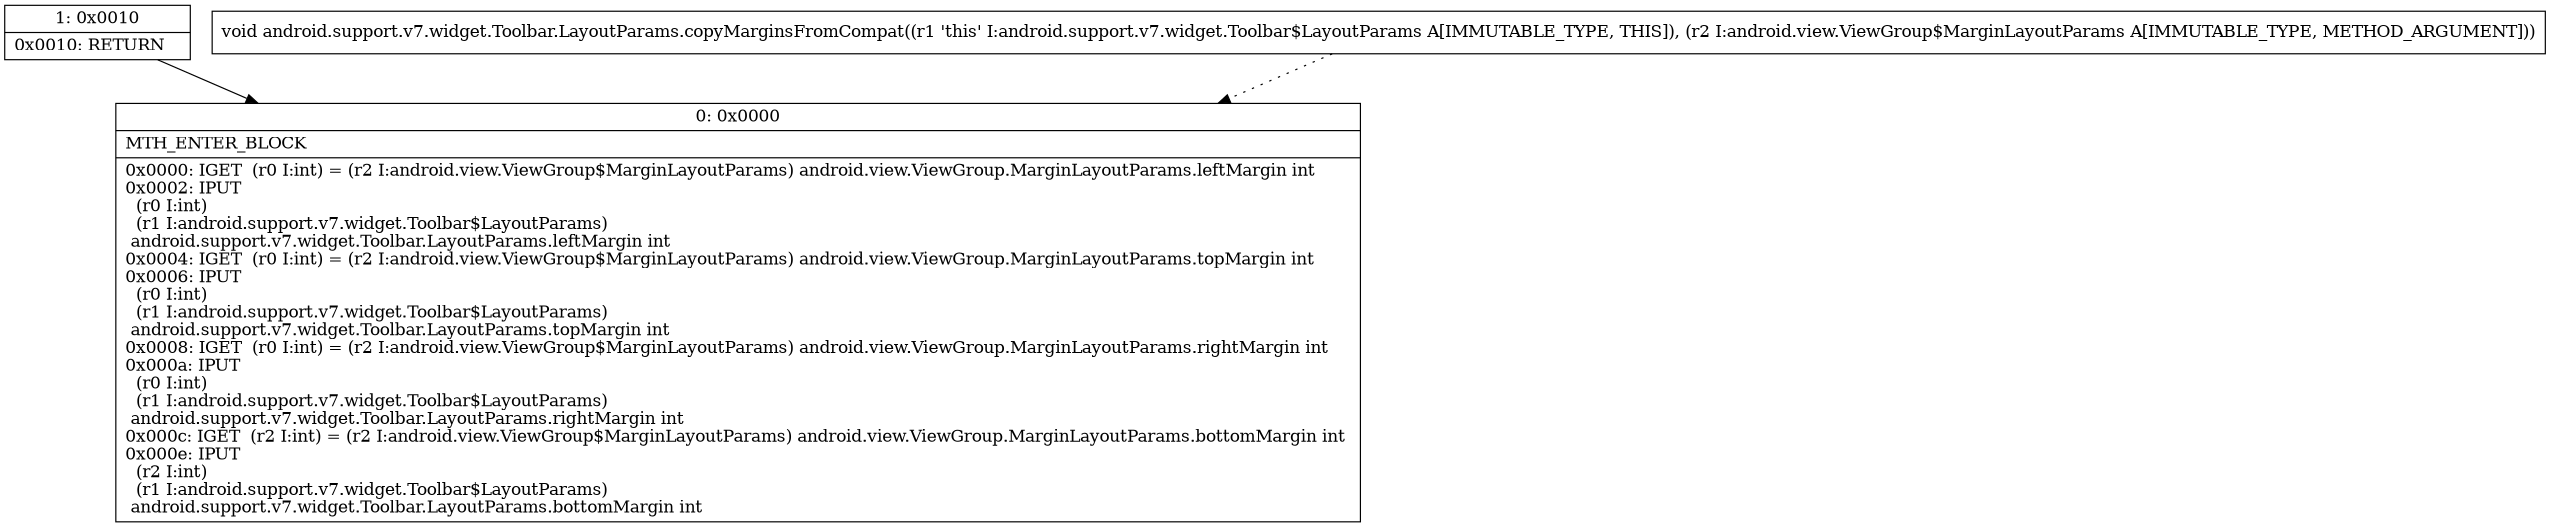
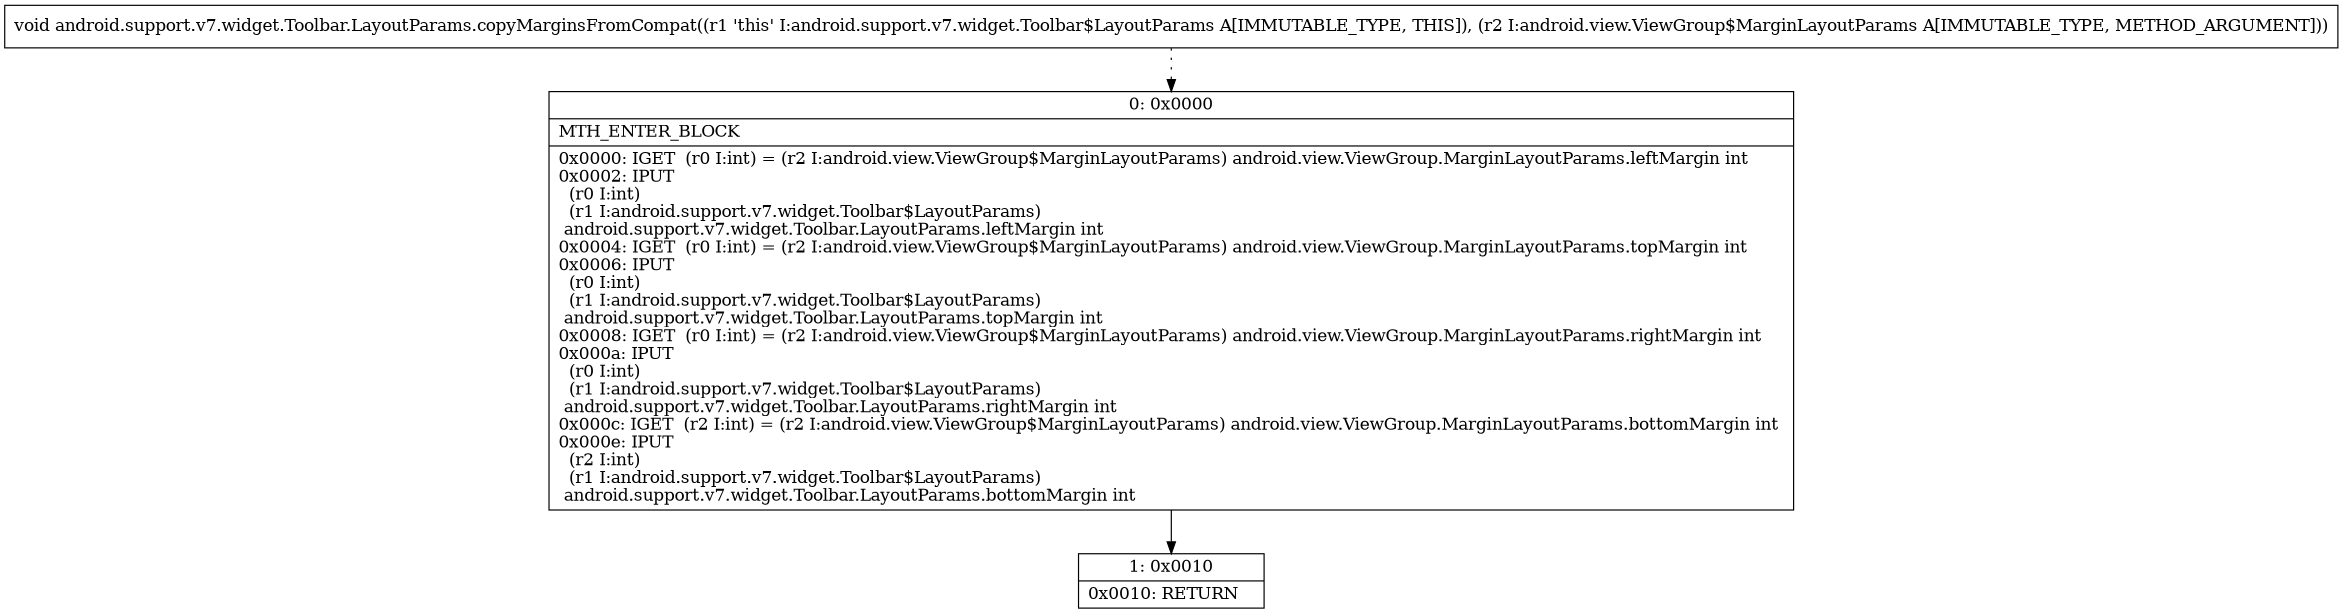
edge "1: 0x0010" -> "0: 0x0000": reversed
